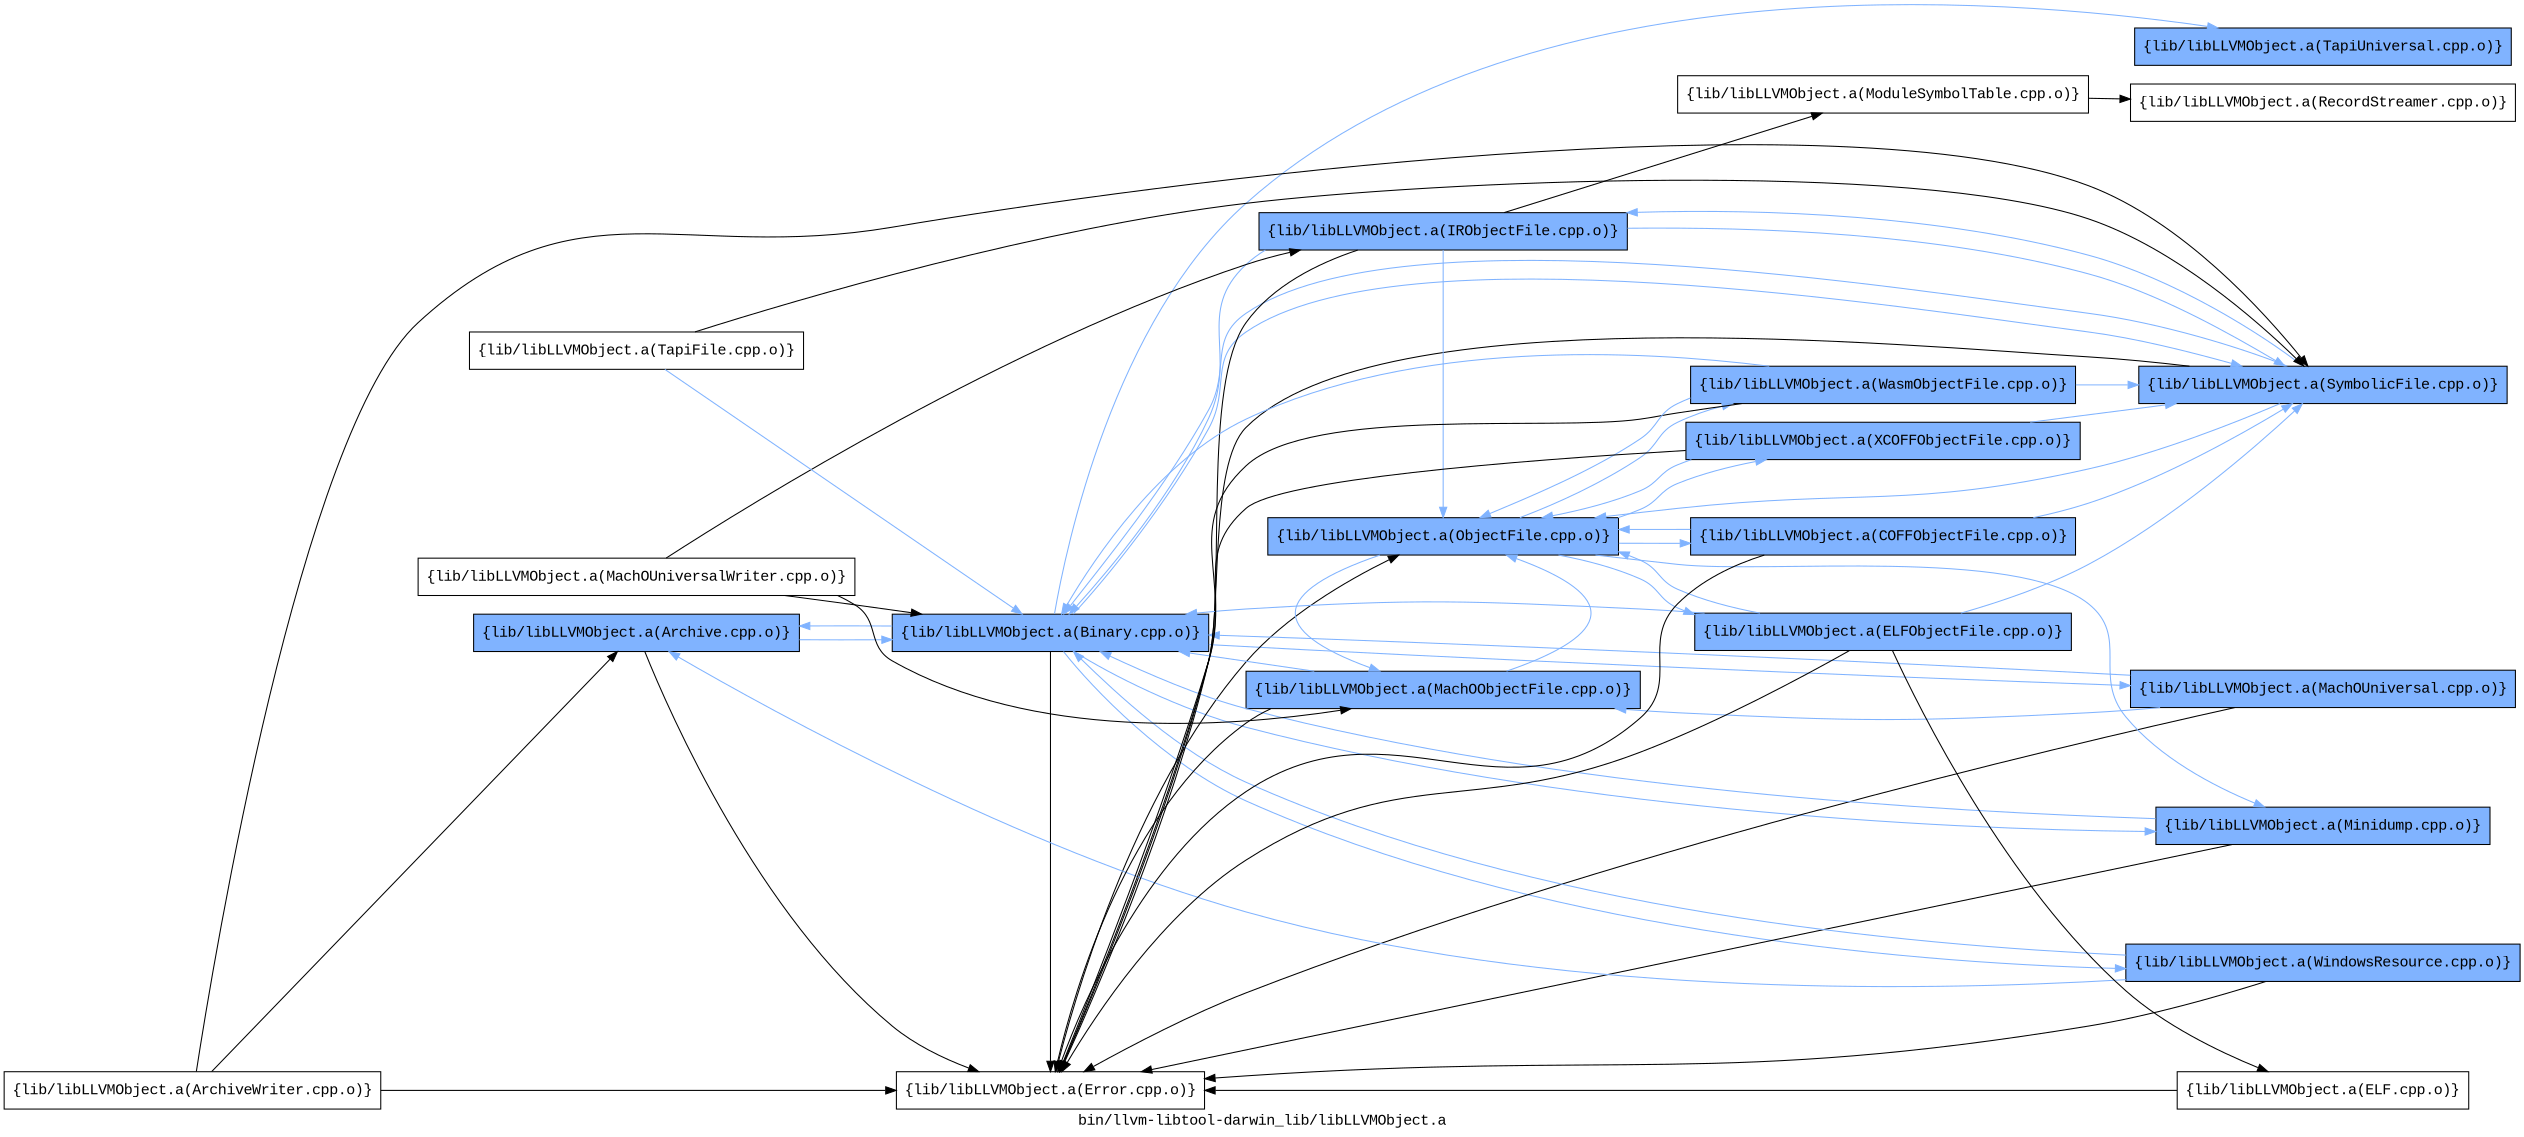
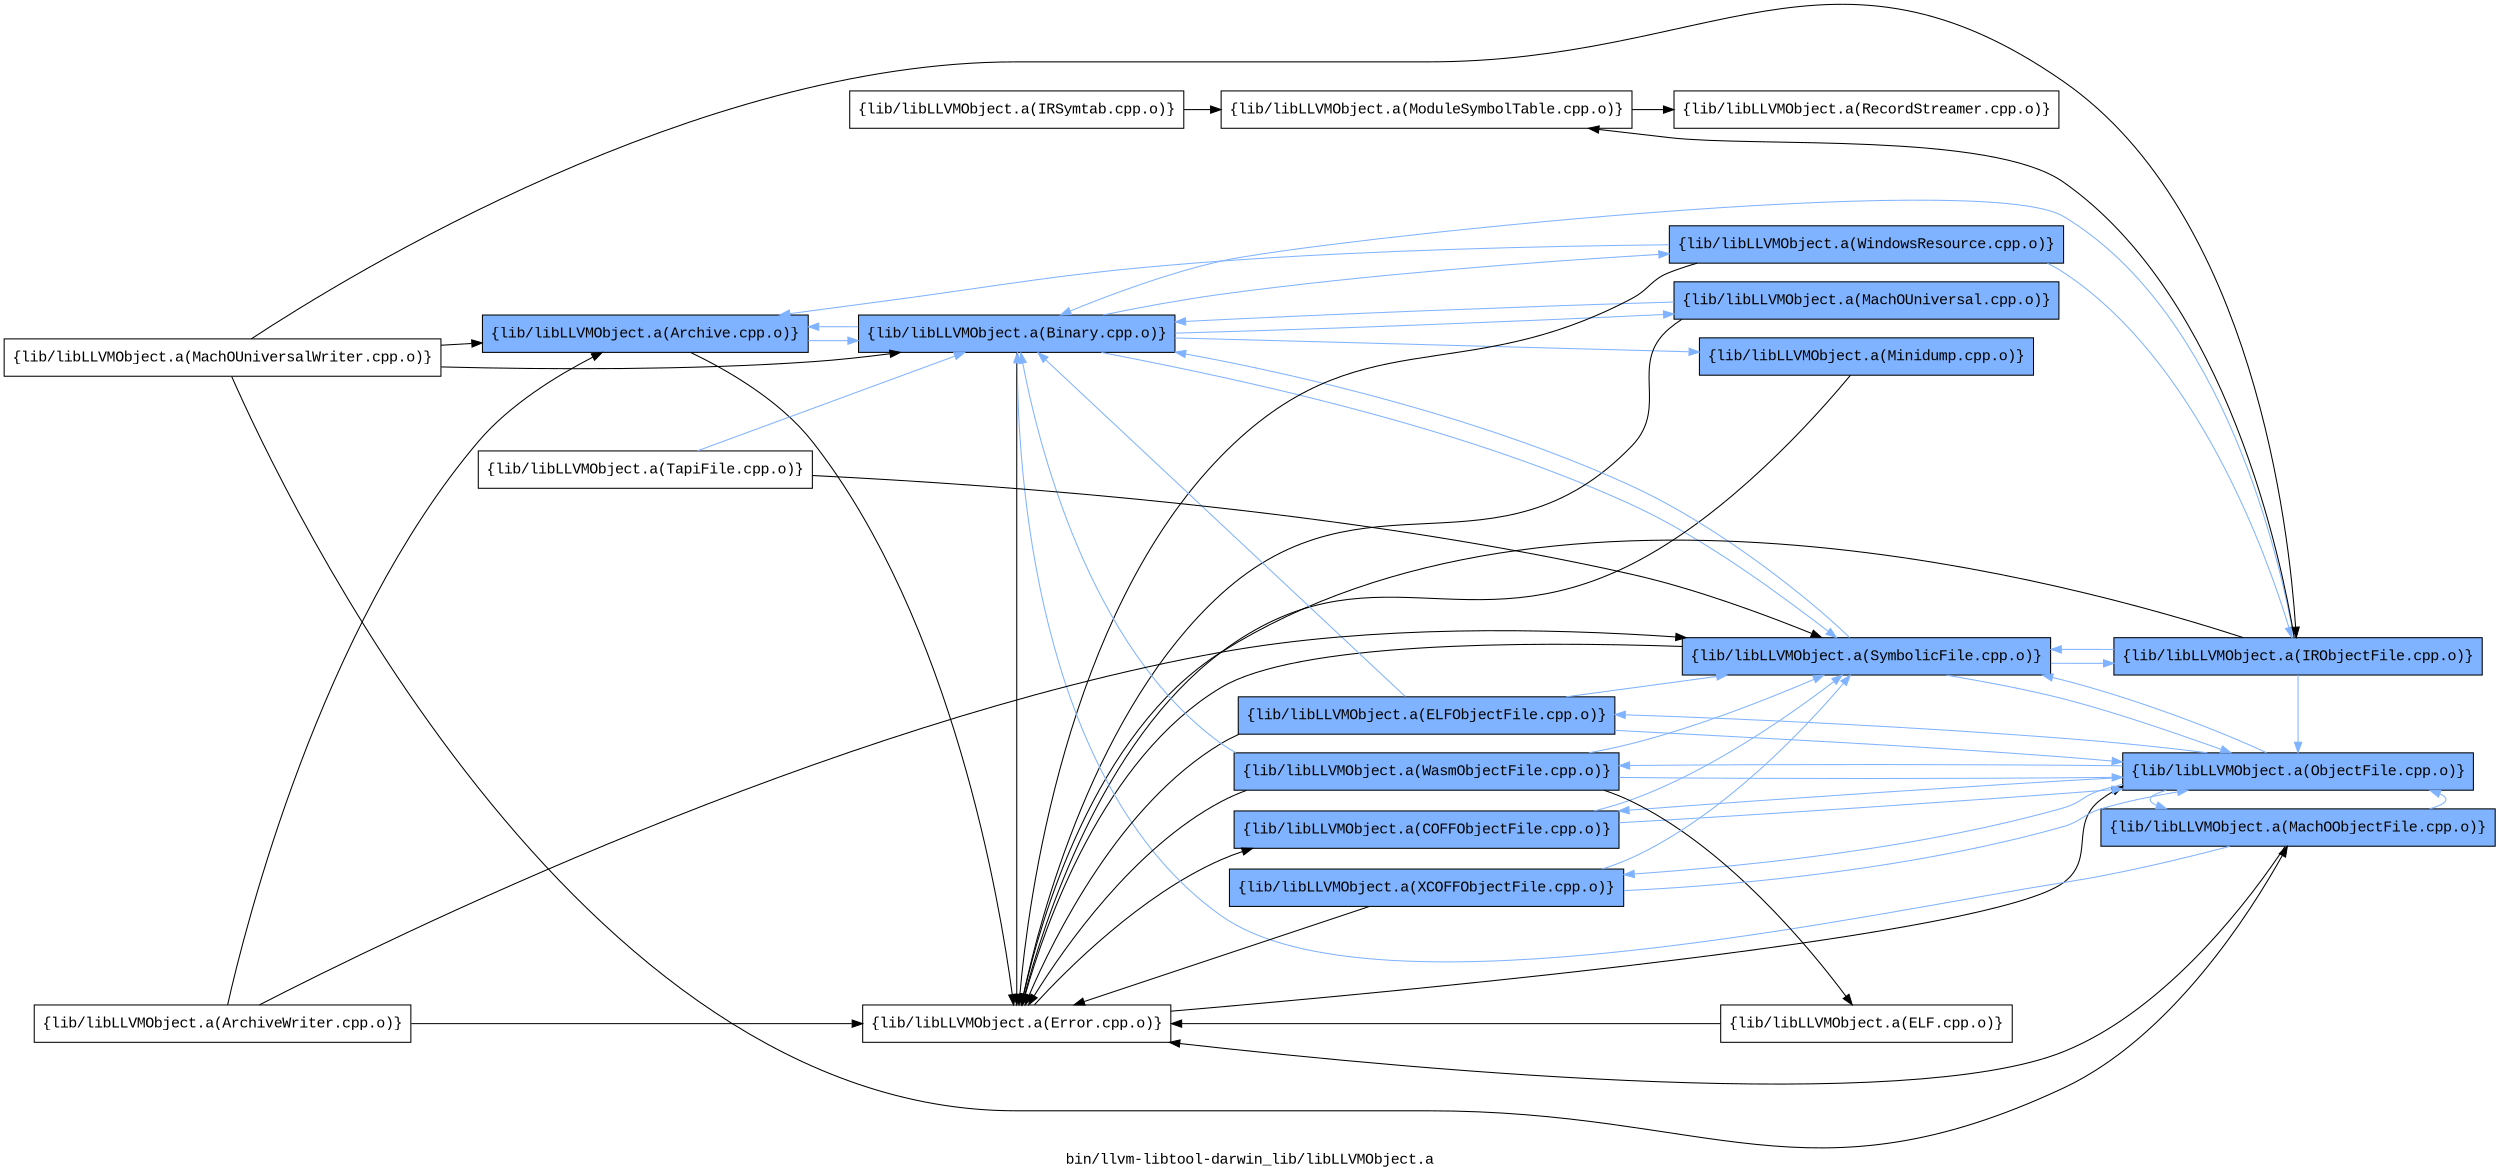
node "{lib/libLLVMObject.a(TapiUniversal.cpp.o)}": removed
node "{lib/libLLVMObject.a(IRSymtab.cpp.o)}": added
edge "{lib/libLLVMObject.a(MachOUniversalWriter.cpp.o)}" -> "{lib/libLLVMObject.a(Archive.cpp.o)}": added
edge "{lib/libLLVMObject.a(ObjectFile.cpp.o)}" -> "{lib/libLLVMObject.a(Minidump.cpp.o)}": now "{lib/libLLVMObject.a(ObjectFile.cpp.o)}" -> "{lib/libLLVMObject.a(SymbolicFile.cpp.o)}"
edge "{lib/libLLVMObject.a(MachOUniversal.cpp.o)}" -> "{lib/libLLVMObject.a(MachOObjectFile.cpp.o)}": removed
edge "{lib/libLLVMObject.a(COFFObjectFile.cpp.o)}" -> "{lib/libLLVMObject.a(Error.cpp.o)}": reversed
edge "{lib/libLLVMObject.a(Minidump.cpp.o)}" -> "{lib/libLLVMObject.a(Binary.cpp.o)}": removed
edge "{lib/libLLVMObject.a(WindowsResource.cpp.o)}" -> "{lib/libLLVMObject.a(Binary.cpp.o)}": now "{lib/libLLVMObject.a(WindowsResource.cpp.o)}" -> "{lib/libLLVMObject.a(IRObjectFile.cpp.o)}"
edge "{lib/libLLVMObject.a(ELFObjectFile.cpp.o)}" -> "{lib/libLLVMObject.a(ELF.cpp.o)}": now "{lib/libLLVMObject.a(WasmObjectFile.cpp.o)}" -> "{lib/libLLVMObject.a(ELF.cpp.o)}"
